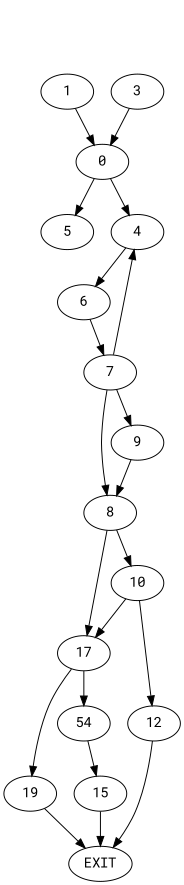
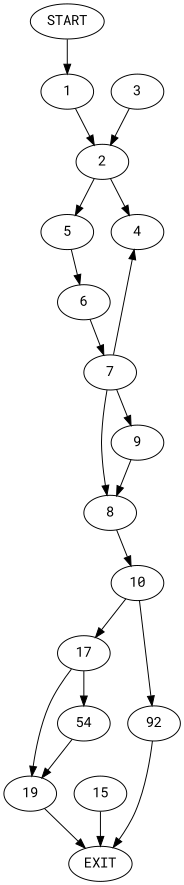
node "START": added
node "0": label "0" -> "2"
edge "4" -> "6": now "5" -> "6"
edge "8" -> "17": removed
node "12": label "12" -> "92"
edge "54" -> "15": now "54" -> "19"
